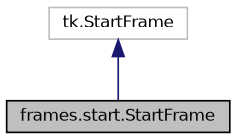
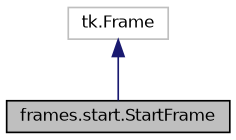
node "tk.StartFrame": label "tk.StartFrame" -> "tk.Frame"
